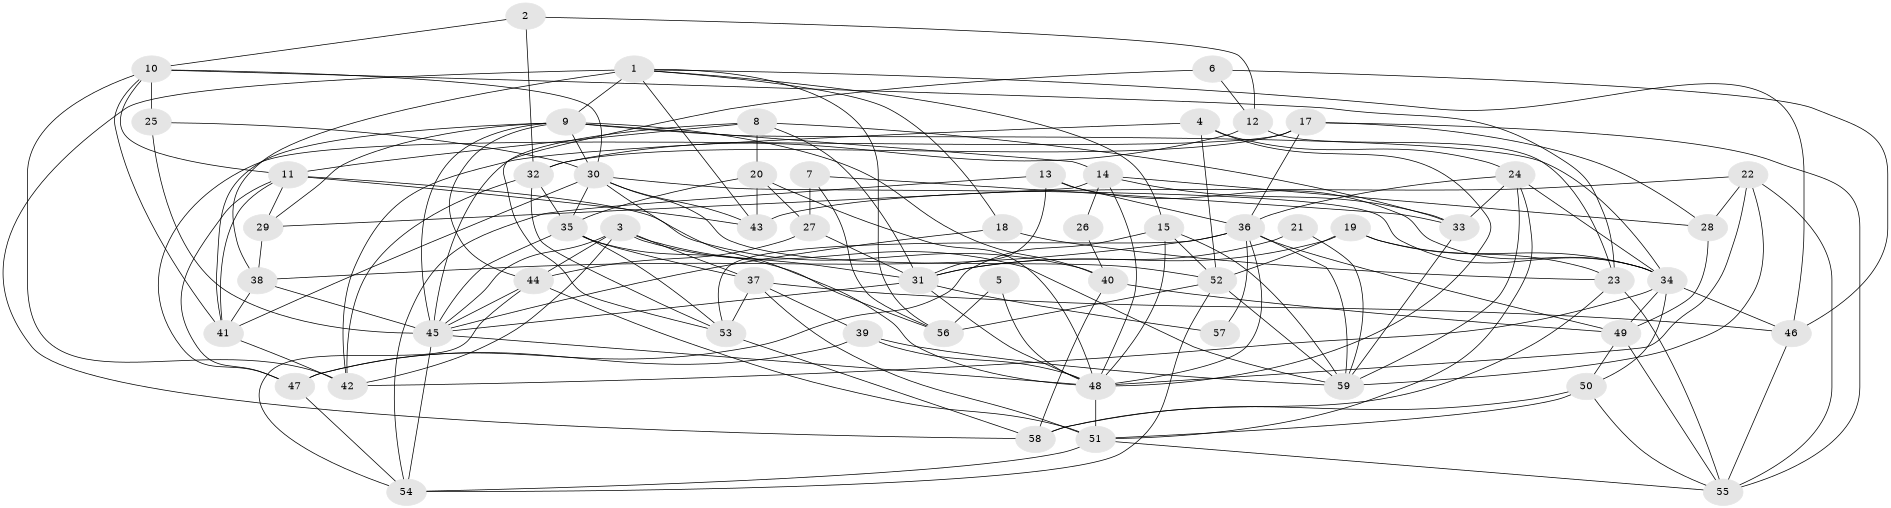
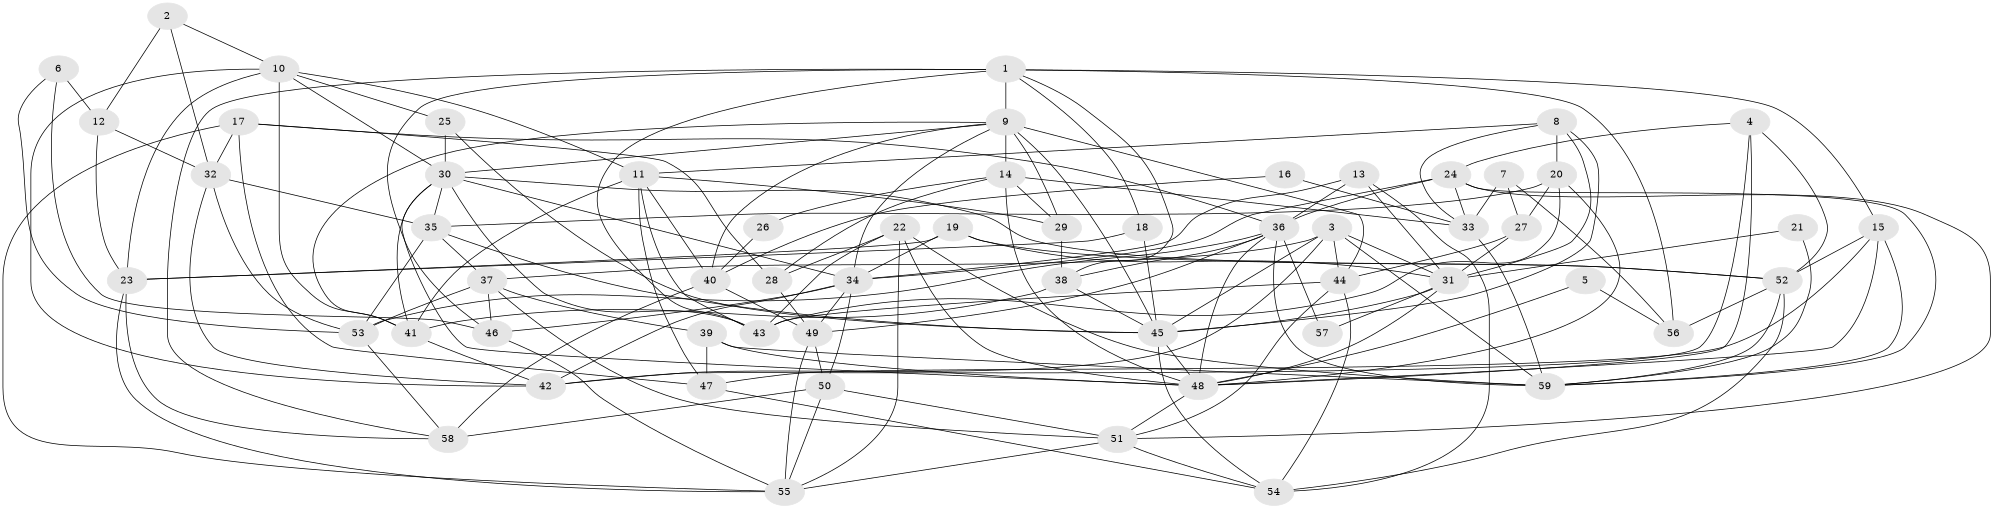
node "16": added
edge "35" -- "56": removed
edge "44" -- "45": now "44" -- "43"
